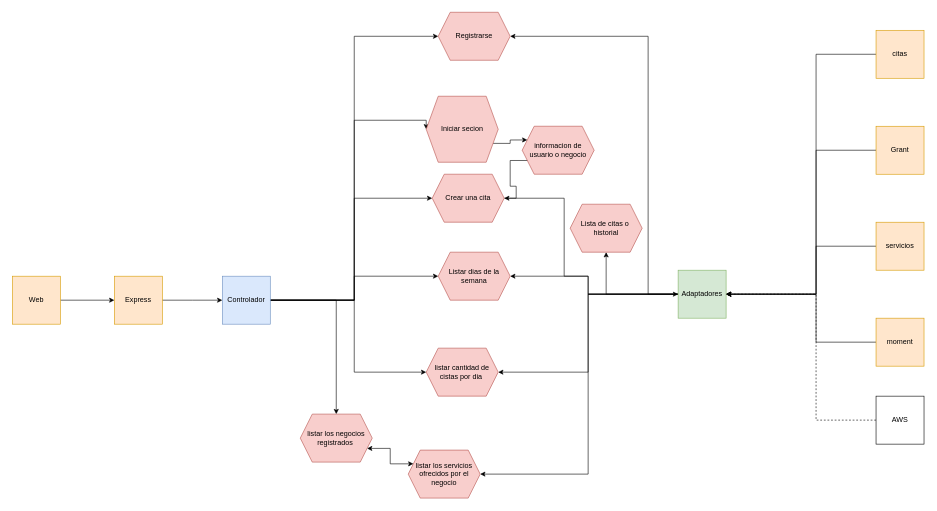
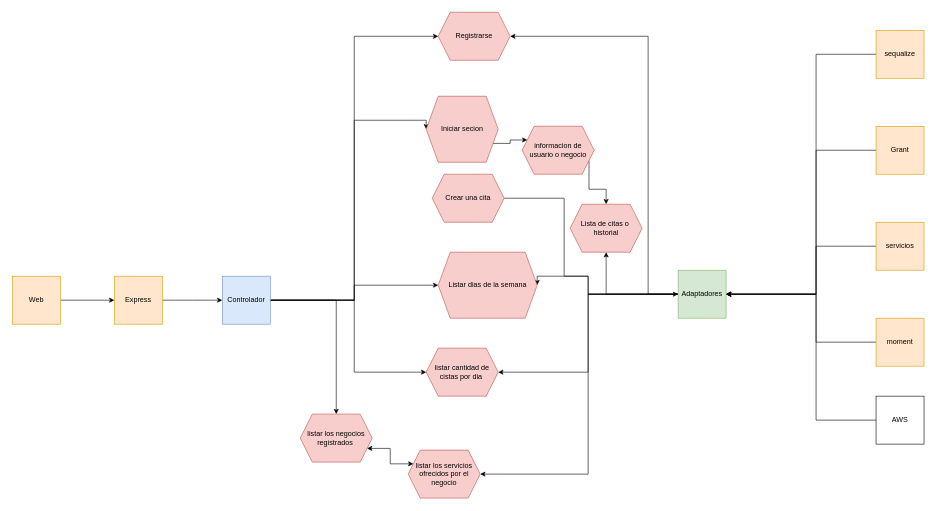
node "citas": label "citas" -> "sequalize"
edge "informacion de usuario o negocio" -> "Crear una cita": now "informacion de usuario o negocio" -> "Lista de citas o historial"
edge "Controlador" -> "Crear una cita": removed
node "Listar dias de la semana": size 72x48 -> 99x66
edge "AWS" -> "Adaptadores": style dashed -> solid
